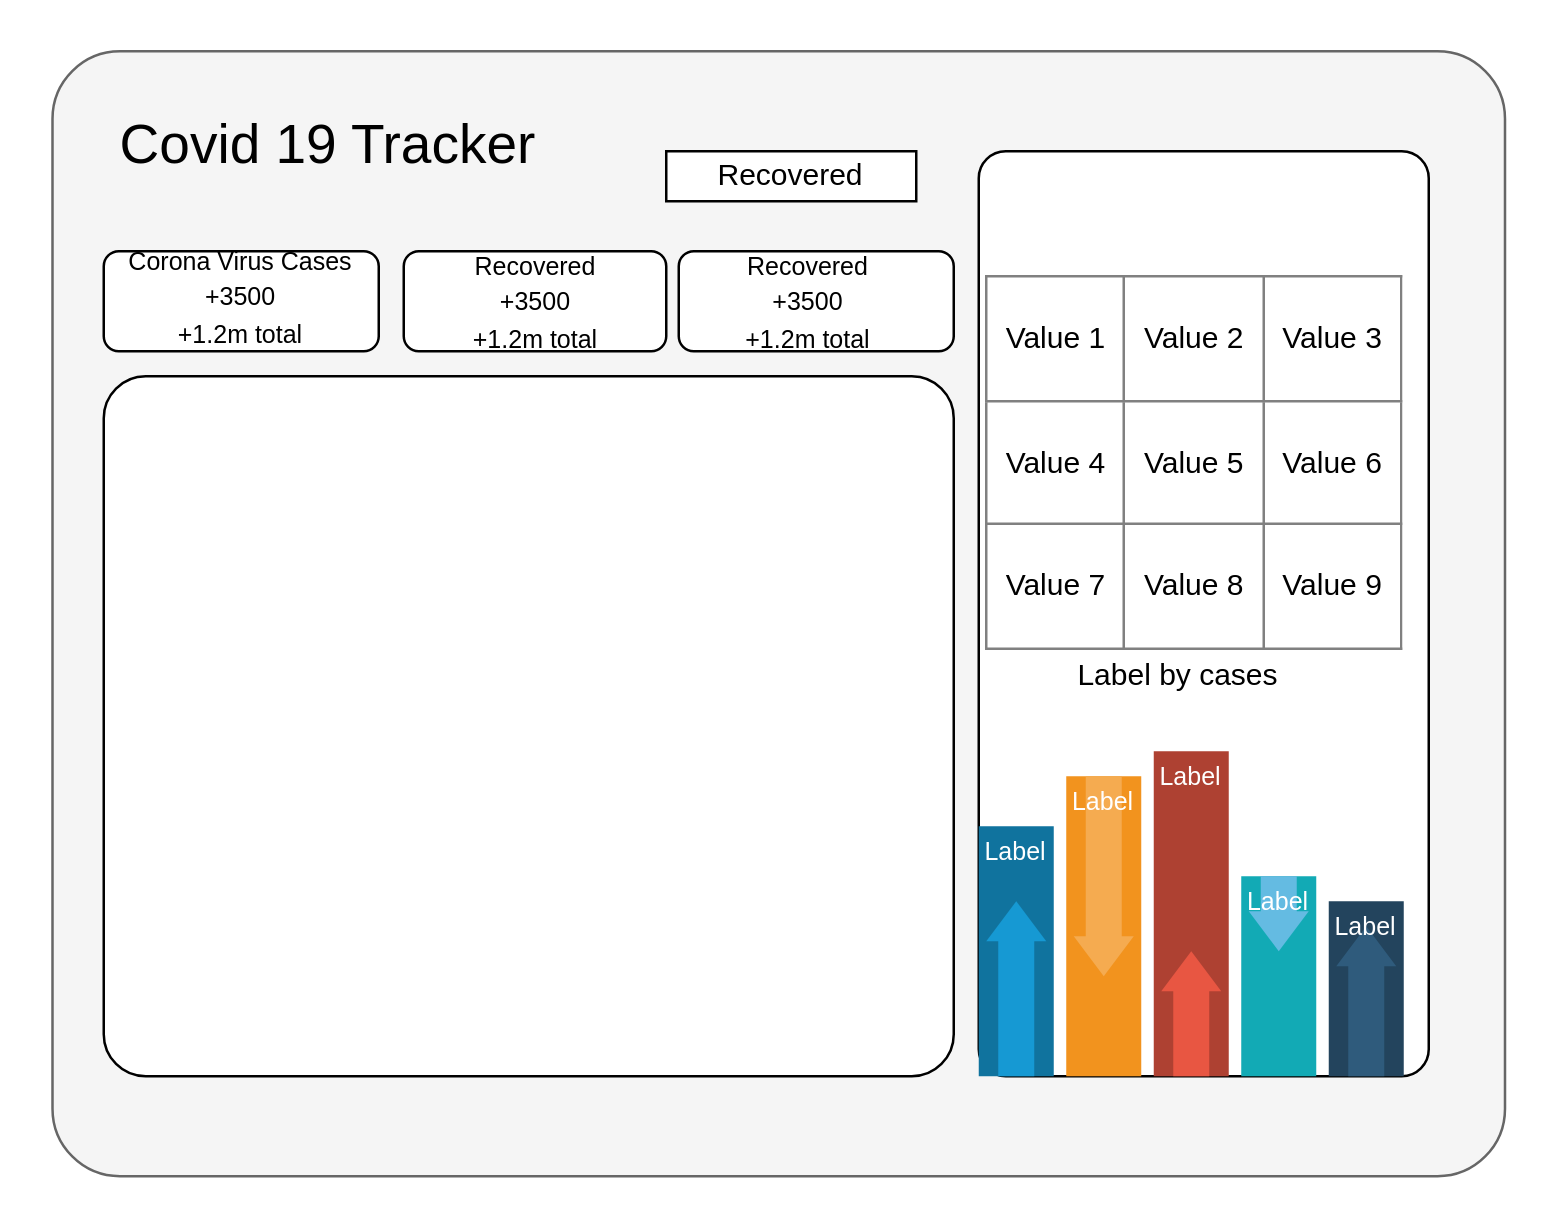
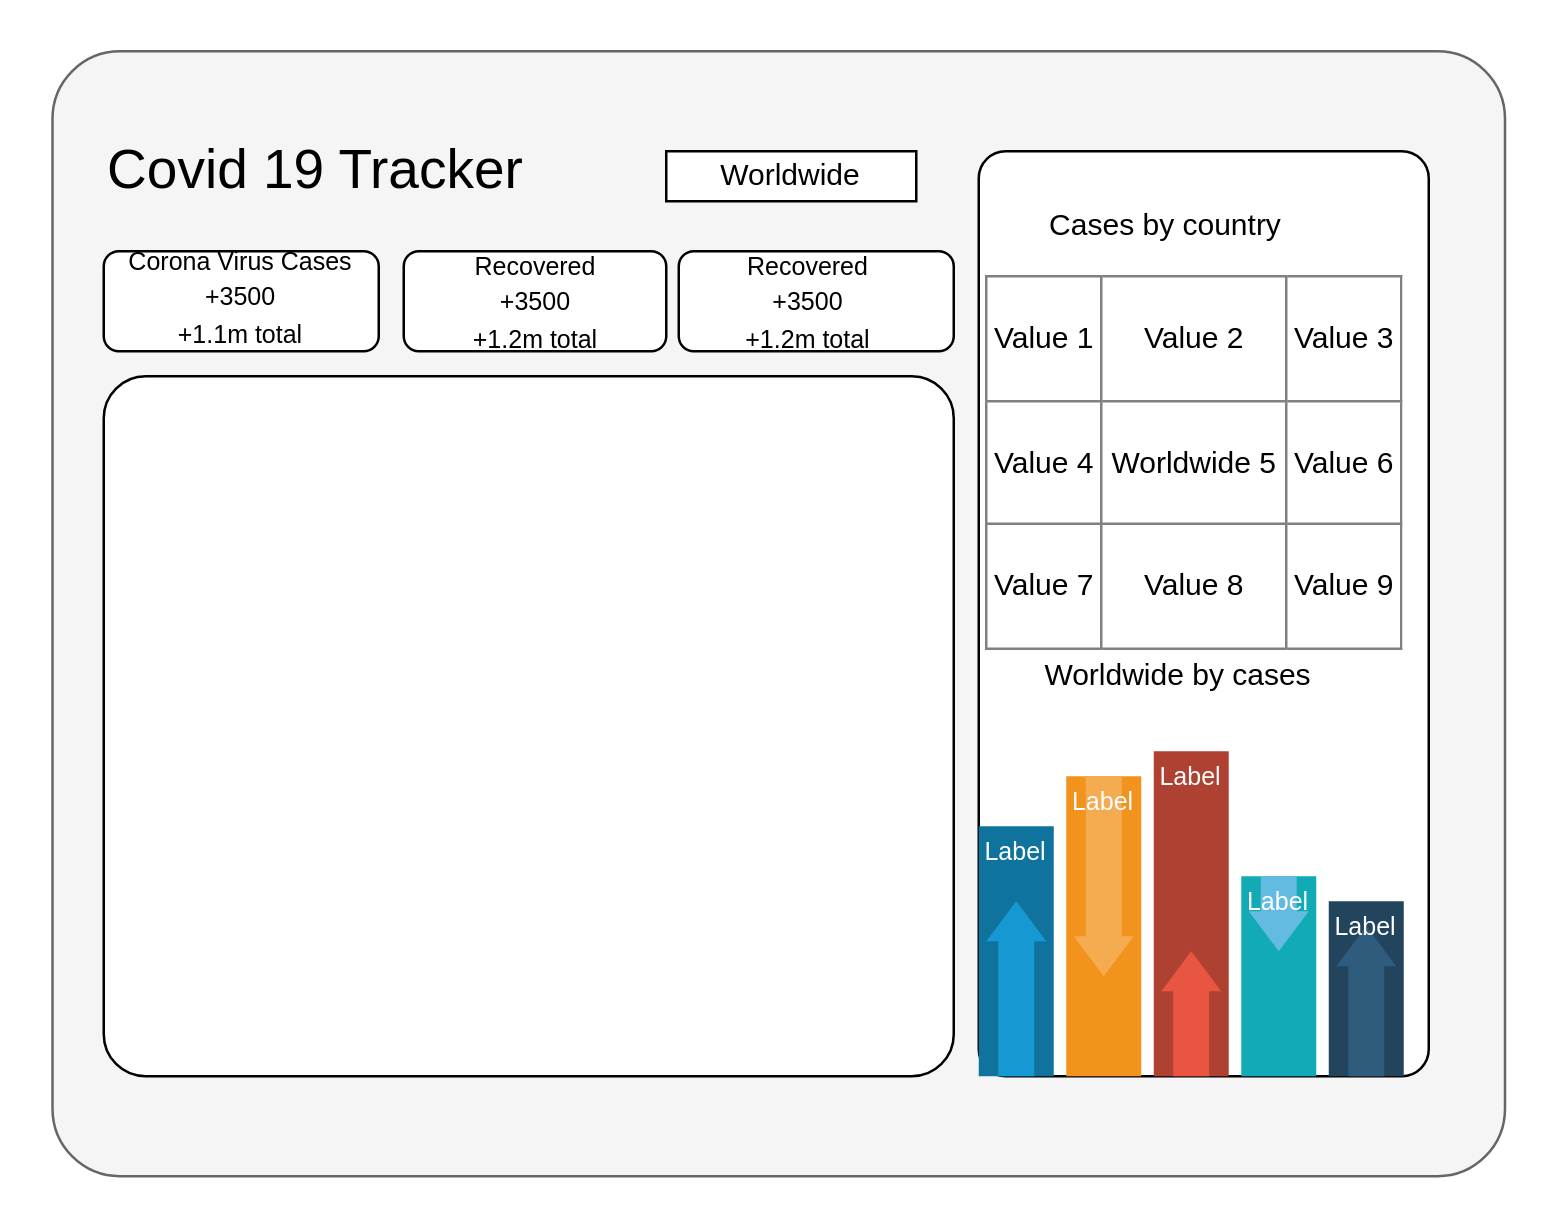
node "Covid 19 Tracker": moved (329, 145) -> (316, 170)
node "Recovered": label "Recovered" -> "Worldwide"
node "Cases by country": added
node "Corona Virus Cases +3500 +1.2m total": label "Corona Virus Cases +3500 +1.2m total" -> "Corona Virus Cases +3500 +1.1m total"
node "Value 1 Value 2 Value 3 Value 4 Value 5 Value 6 Value 7 Value 8 Value 9": label "Value 1 Value 2 Value 3 Value 4 Value 5 Value 6 Value 7 Value 8 Value 9" -> "Value 1 Value 2 Value 3 Value 4 Worldwide 5 Value 6 Value 7 Value 8 Value 9"
node "Label by cases": label "Label by cases" -> "Worldwide by cases"
